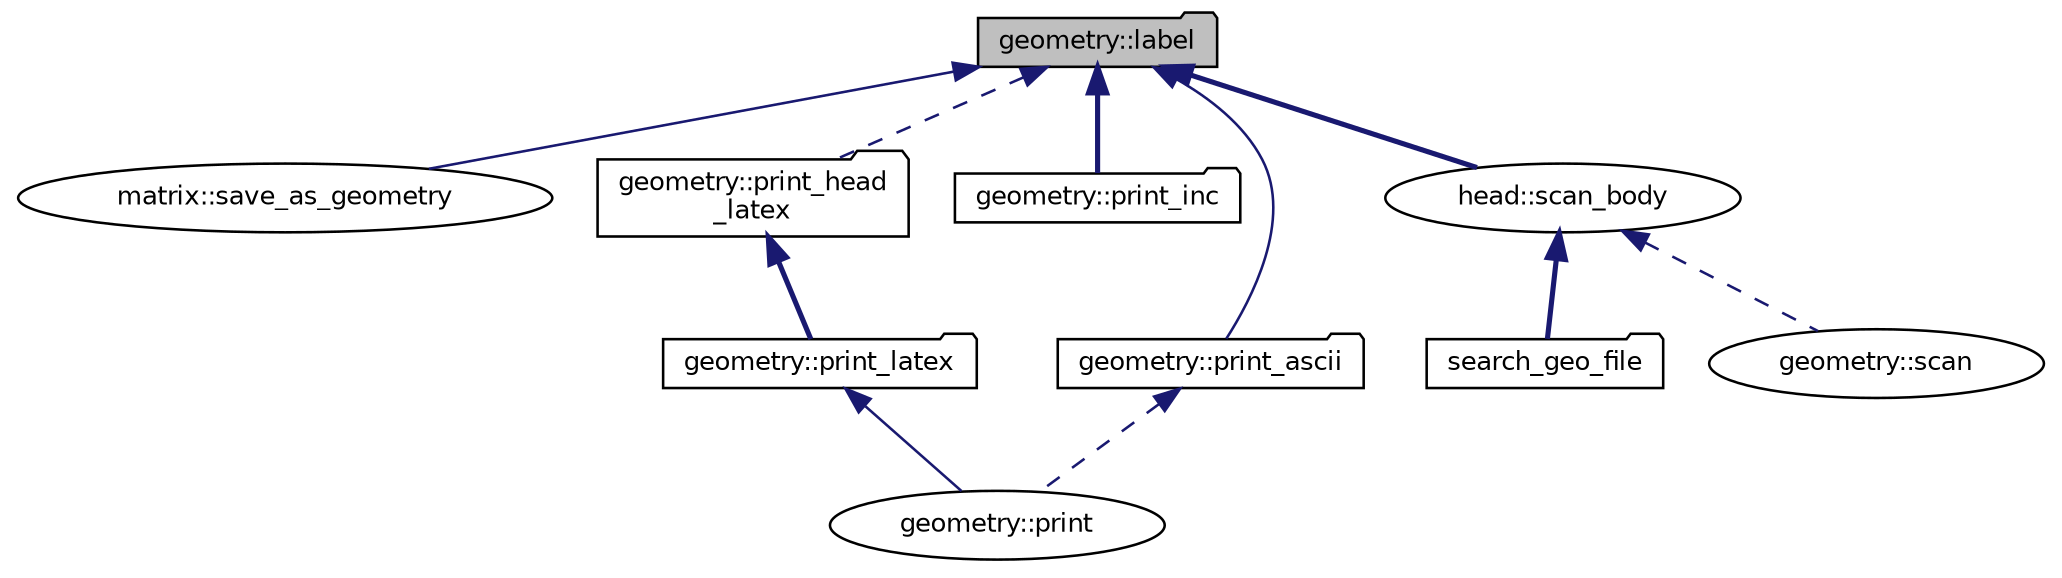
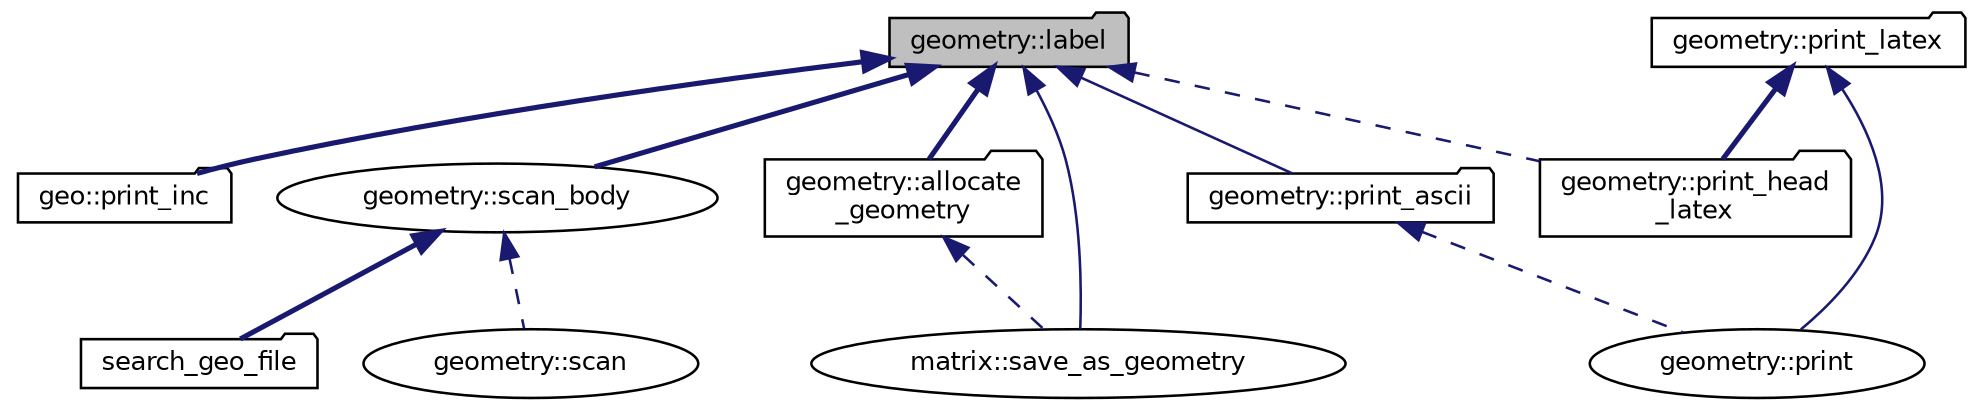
node "geometry::allocate _geometry": added
node "geometry::print_inc": label "geometry::print_inc" -> "geo::print_inc"
node "head::scan_body": label "head::scan_body" -> "geometry::scan_body"
edge "geometry::print_latex" -> "geometry::print_head _latex": reversed
